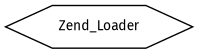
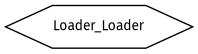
node "Zend_Loader": label "Zend_Loader" -> "Loader_Loader"
